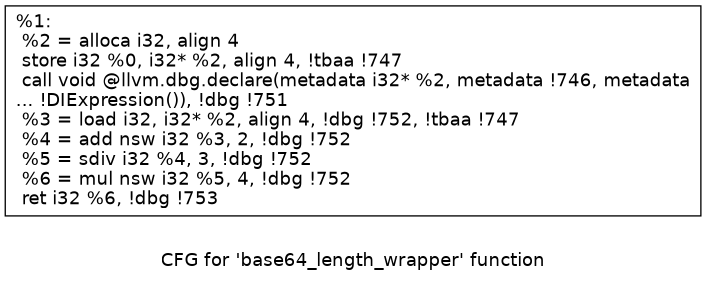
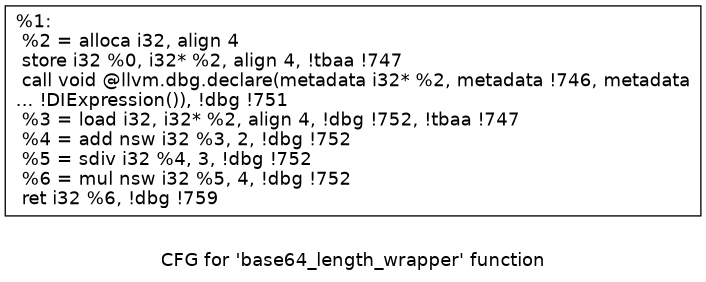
node "%1:": text "ret i32 %6, !dbg !753" -> "ret i32 %6, !dbg !759"
